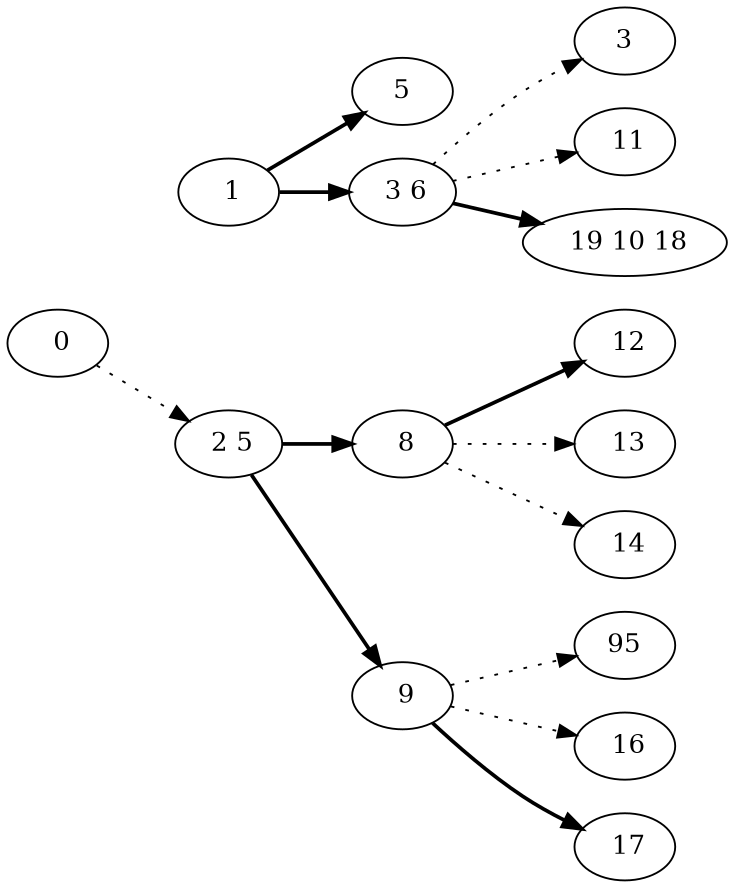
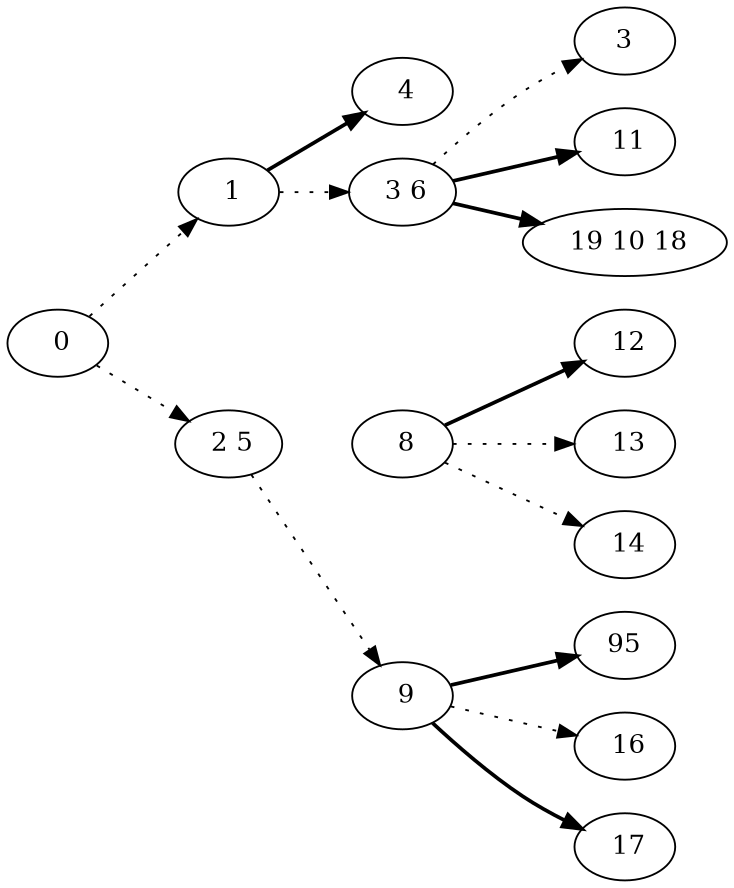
node "5": label "5" -> "4"
edge "3 6" -> "11": style dotted -> bold
edge "1" -> "3 6": style bold -> dotted
edge "0" -> "1": added
edge "2 5" -> "8": removed
edge "2 5" -> "9": style bold -> dotted
edge "9" -> "95": style dotted -> bold
